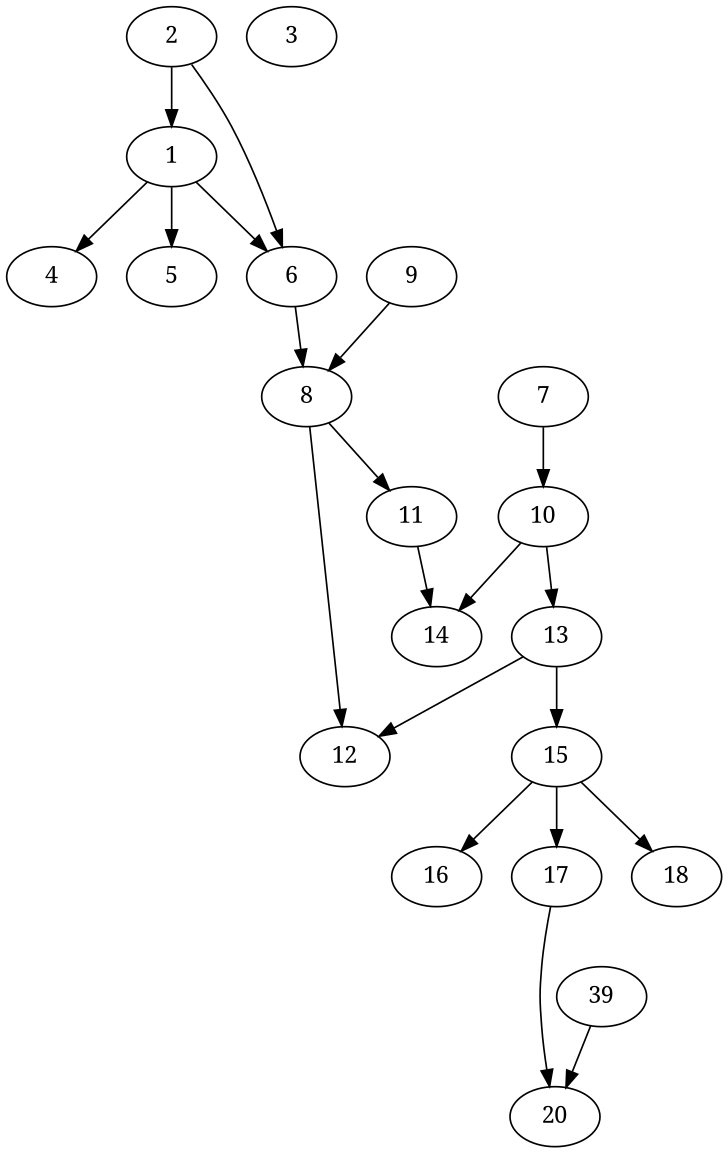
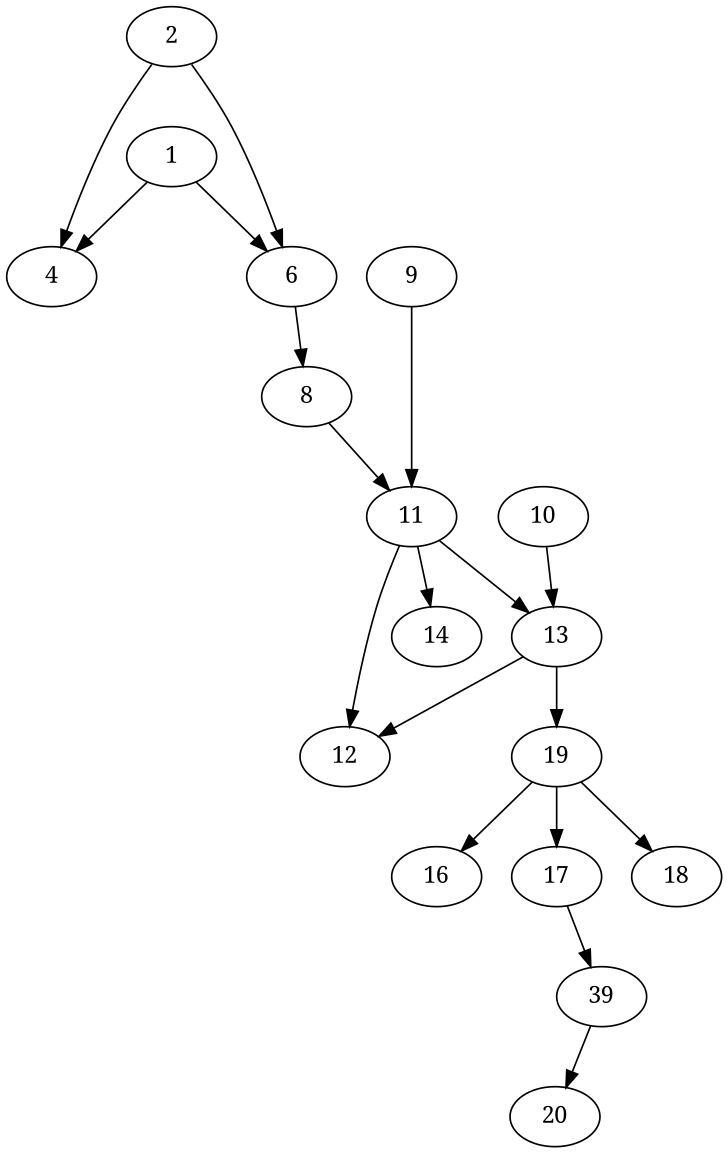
node "3": removed
edge "2" -> "1": now "2" -> "4"
node "5": removed
edge "9" -> "8": now "9" -> "11"
node "7": removed
edge "8" -> "12": now "11" -> "12"
edge "11" -> "13": added
edge "10" -> "14": removed
node "15": label "15" -> "19"
edge "17" -> "20": now "17" -> "39"
